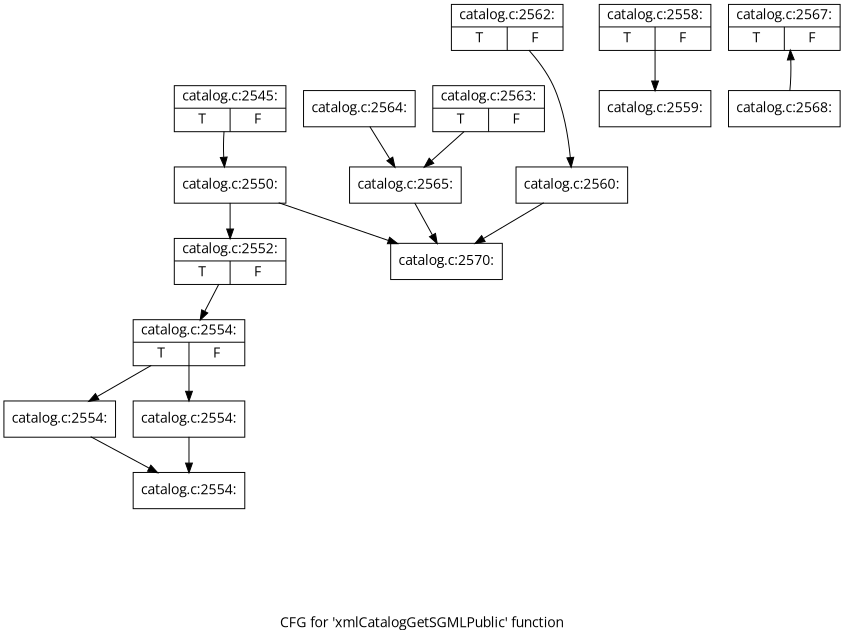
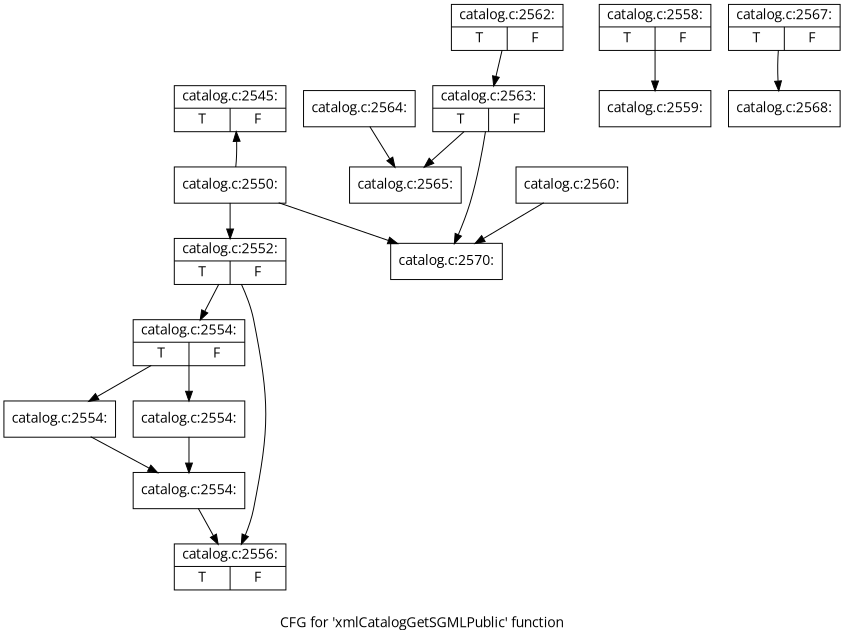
edge "catalog.c:2568:" -> "catalog.c:2567:": reversed
edge "catalog.c:2562:" -> "catalog.c:2560:": now "catalog.c:2562:" -> "catalog.c:2563:"
edge "catalog.c:2545:" -> "catalog.c:2550:": reversed
edge "catalog.c:2565:" -> "catalog.c:2570:": now "catalog.c:2563:" -> "catalog.c:2570:"
node "catalog.c:2556:": added
